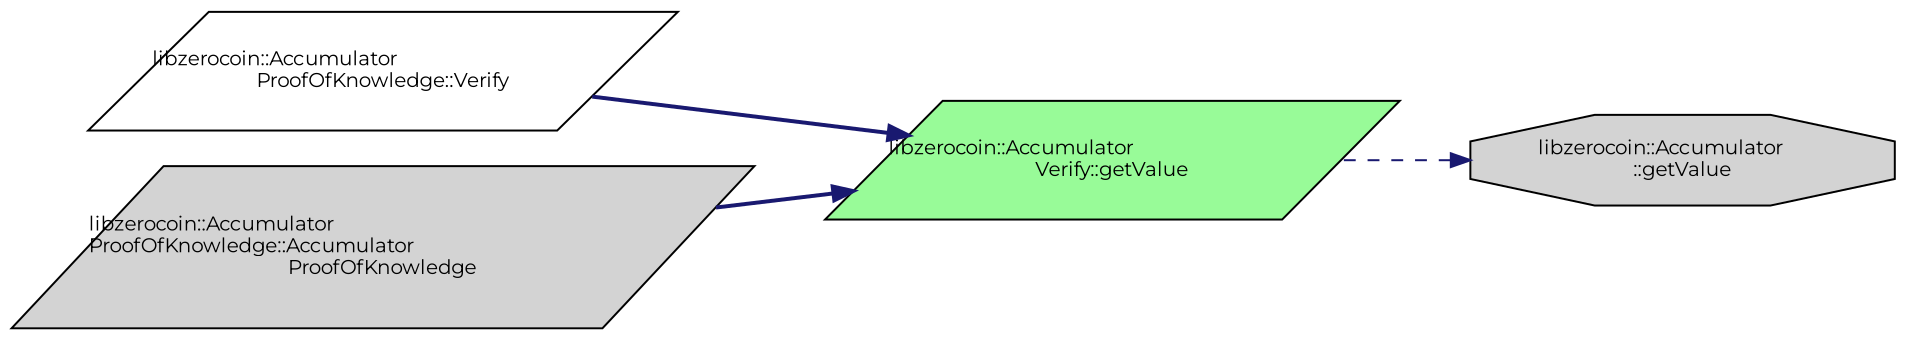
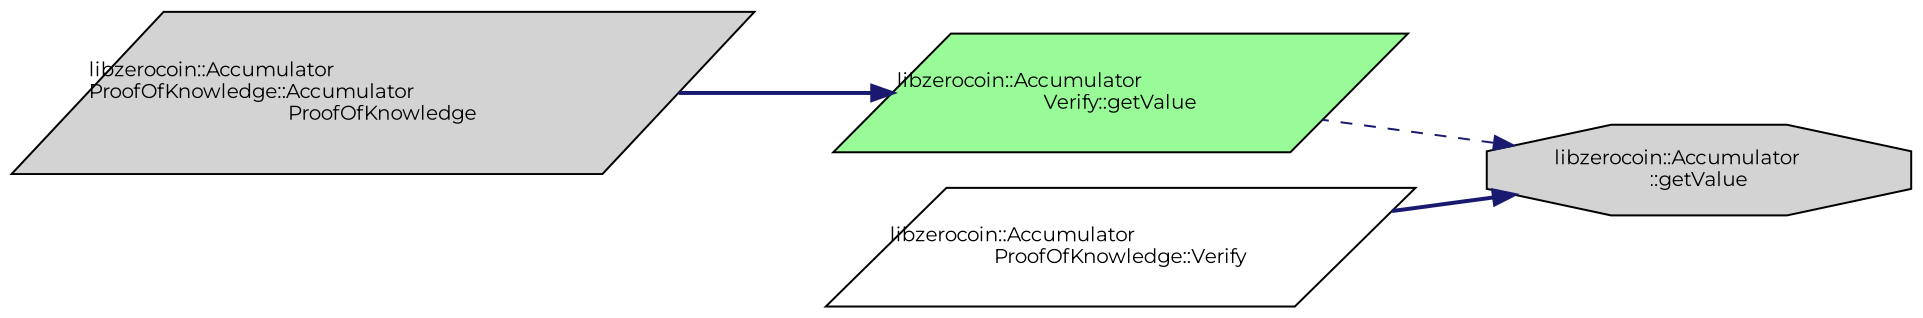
edge "libzerocoin::Accumulator ProofOfKnowledge::Verify" -> "libzerocoin::Accumulator Verify::getValue": now "libzerocoin::Accumulator ProofOfKnowledge::Verify" -> "libzerocoin::Accumulator ::getValue"
